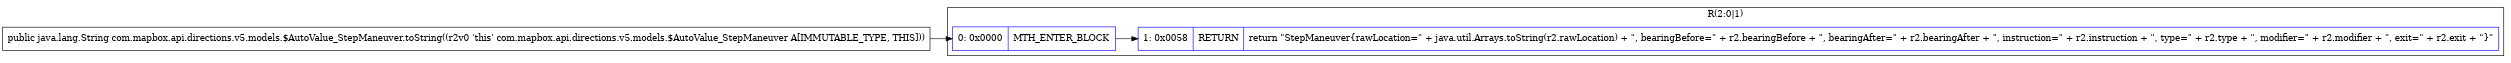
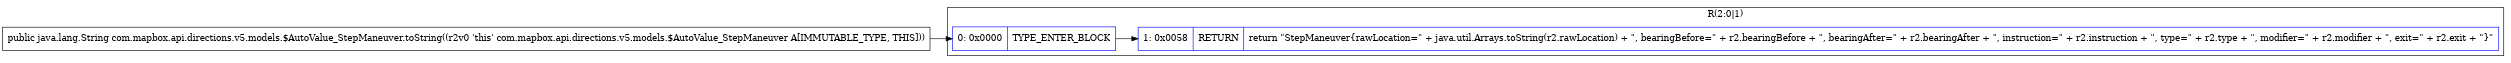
node "0: 0x0000": text "MTH_ENTER_BLOCK" -> "TYPE_ENTER_BLOCK"
